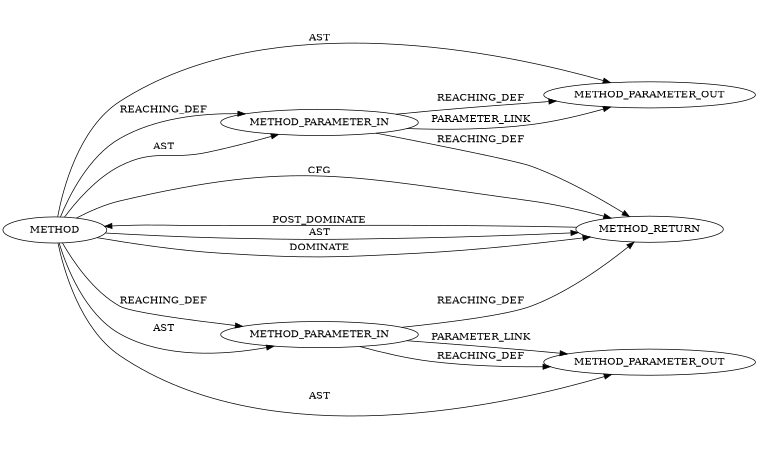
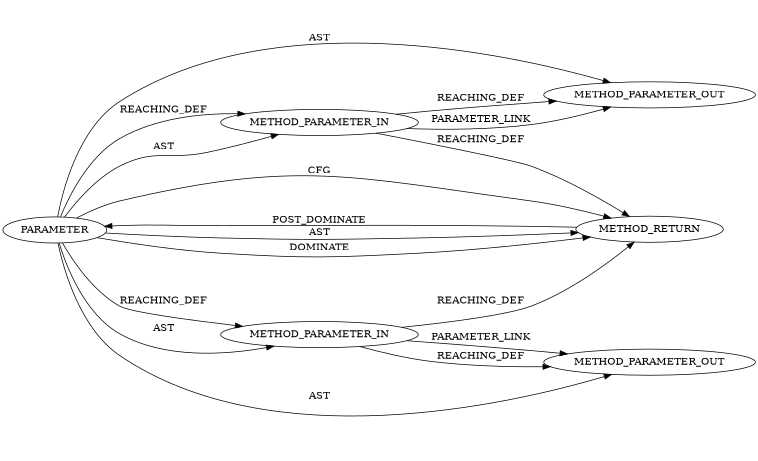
node "METHOD": label "METHOD" -> "PARAMETER"
